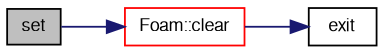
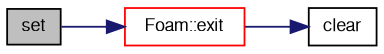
node "Foam::clear": label "Foam::clear" -> "Foam::exit"
node "exit": label "exit" -> "clear"
